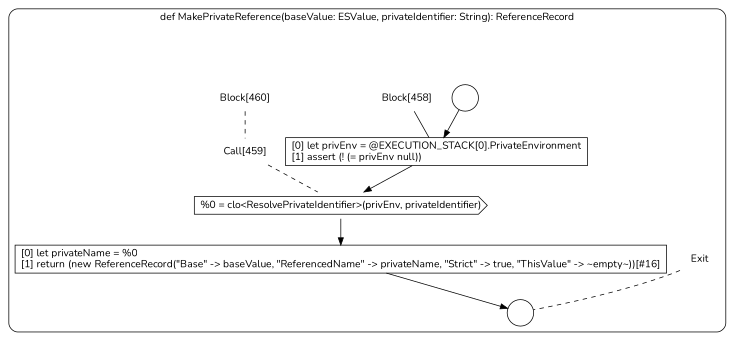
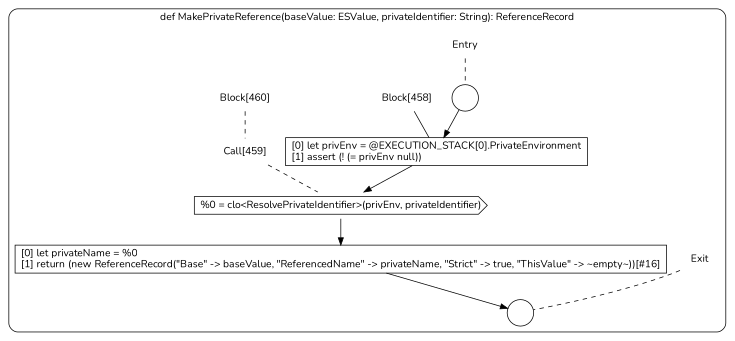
node "Entry": added
